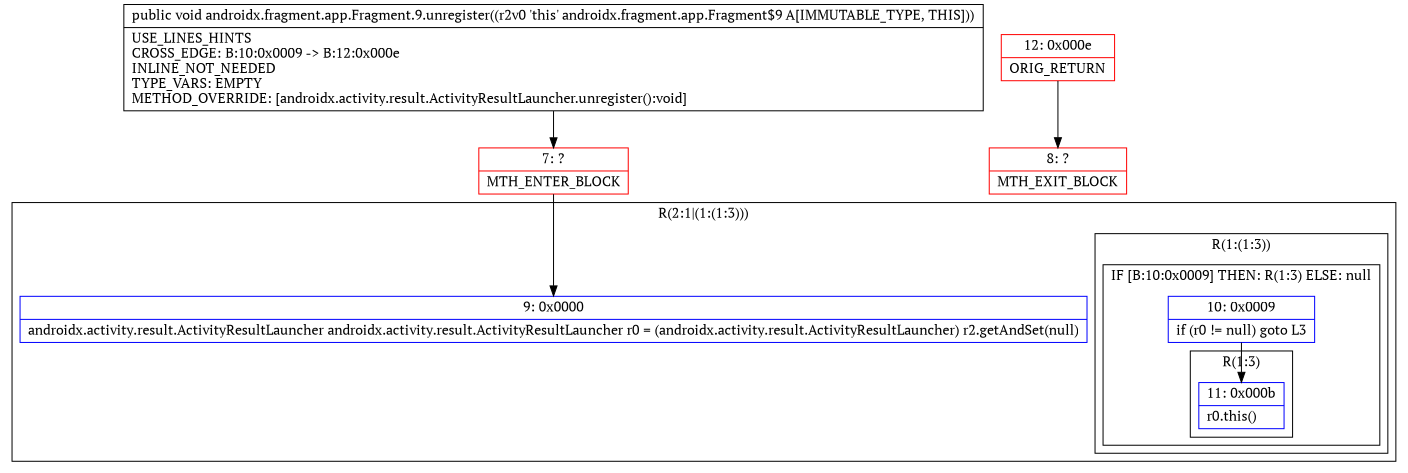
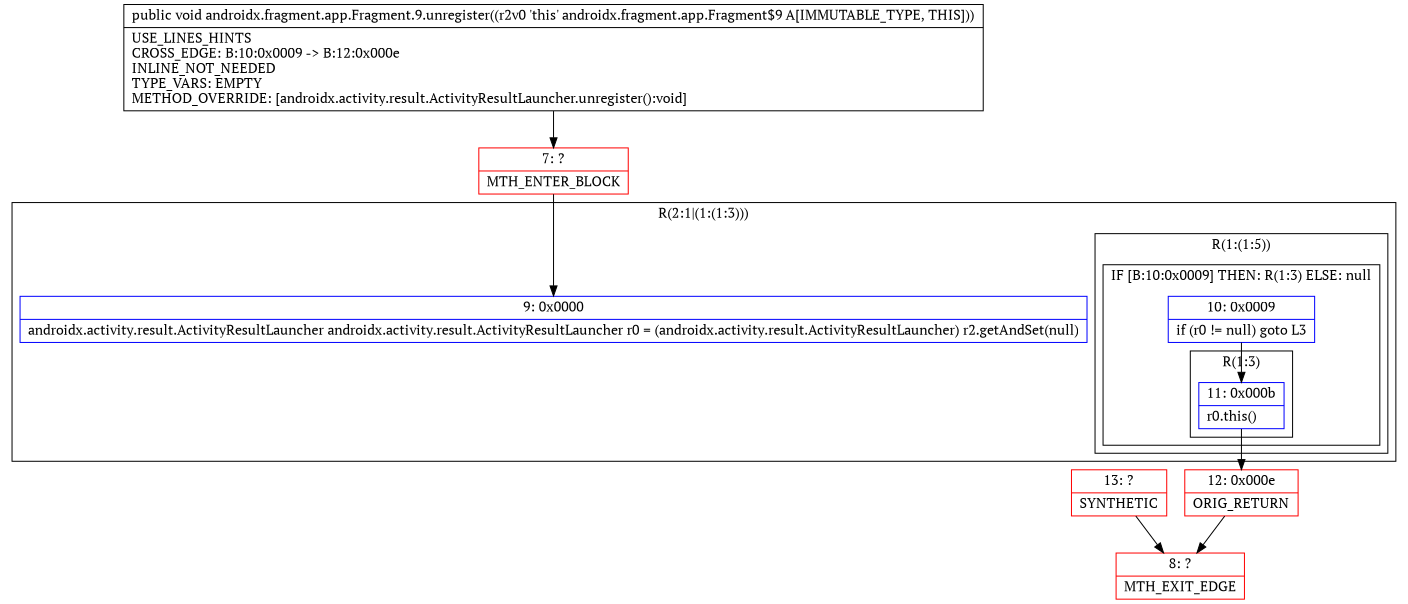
node "8: ?": text "MTH_EXIT_BLOCK" -> "MTH_EXIT_EDGE"
cluster "R(1:(1:3))": label "R(1:(1:3))" -> "R(1:(1:5))"
edge "11: 0x000b" -> "12: 0x000e": added
node "13: ?": added
